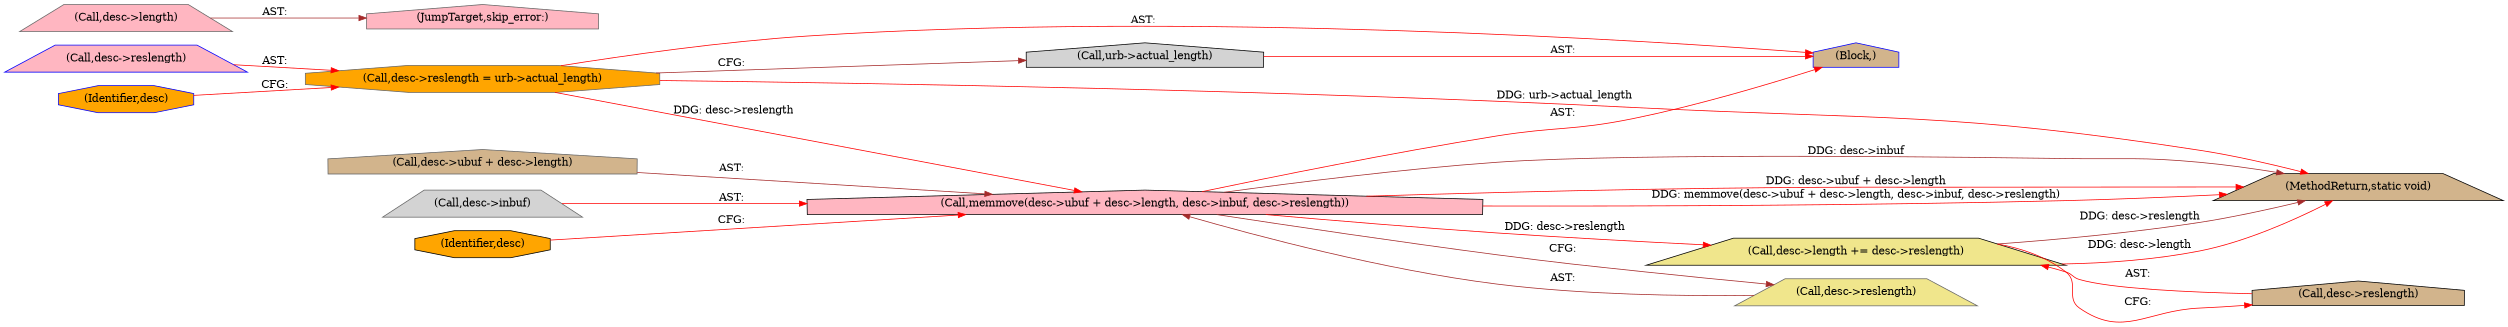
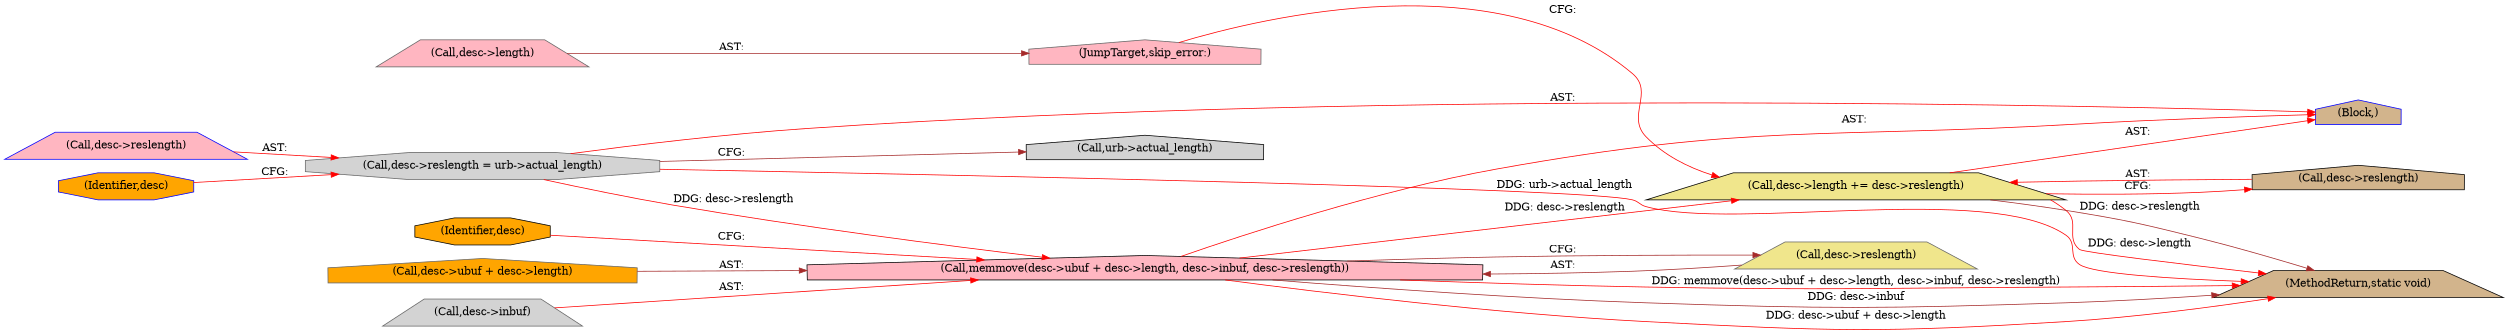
edge "(JumpTarget,skip_error:)" -> "(Call,desc->length += desc->reslength)": added, label "CFG:"
edge "(Call,urb->actual_length)" -> "(Block,)": now "(Call,desc->length += desc->reslength)" -> "(Block,)"
node "(Call,desc->reslength = urb->actual_length)": fillcolor orange -> lightgrey
node "(Call,desc->ubuf + desc->length)": fillcolor tan -> orange
